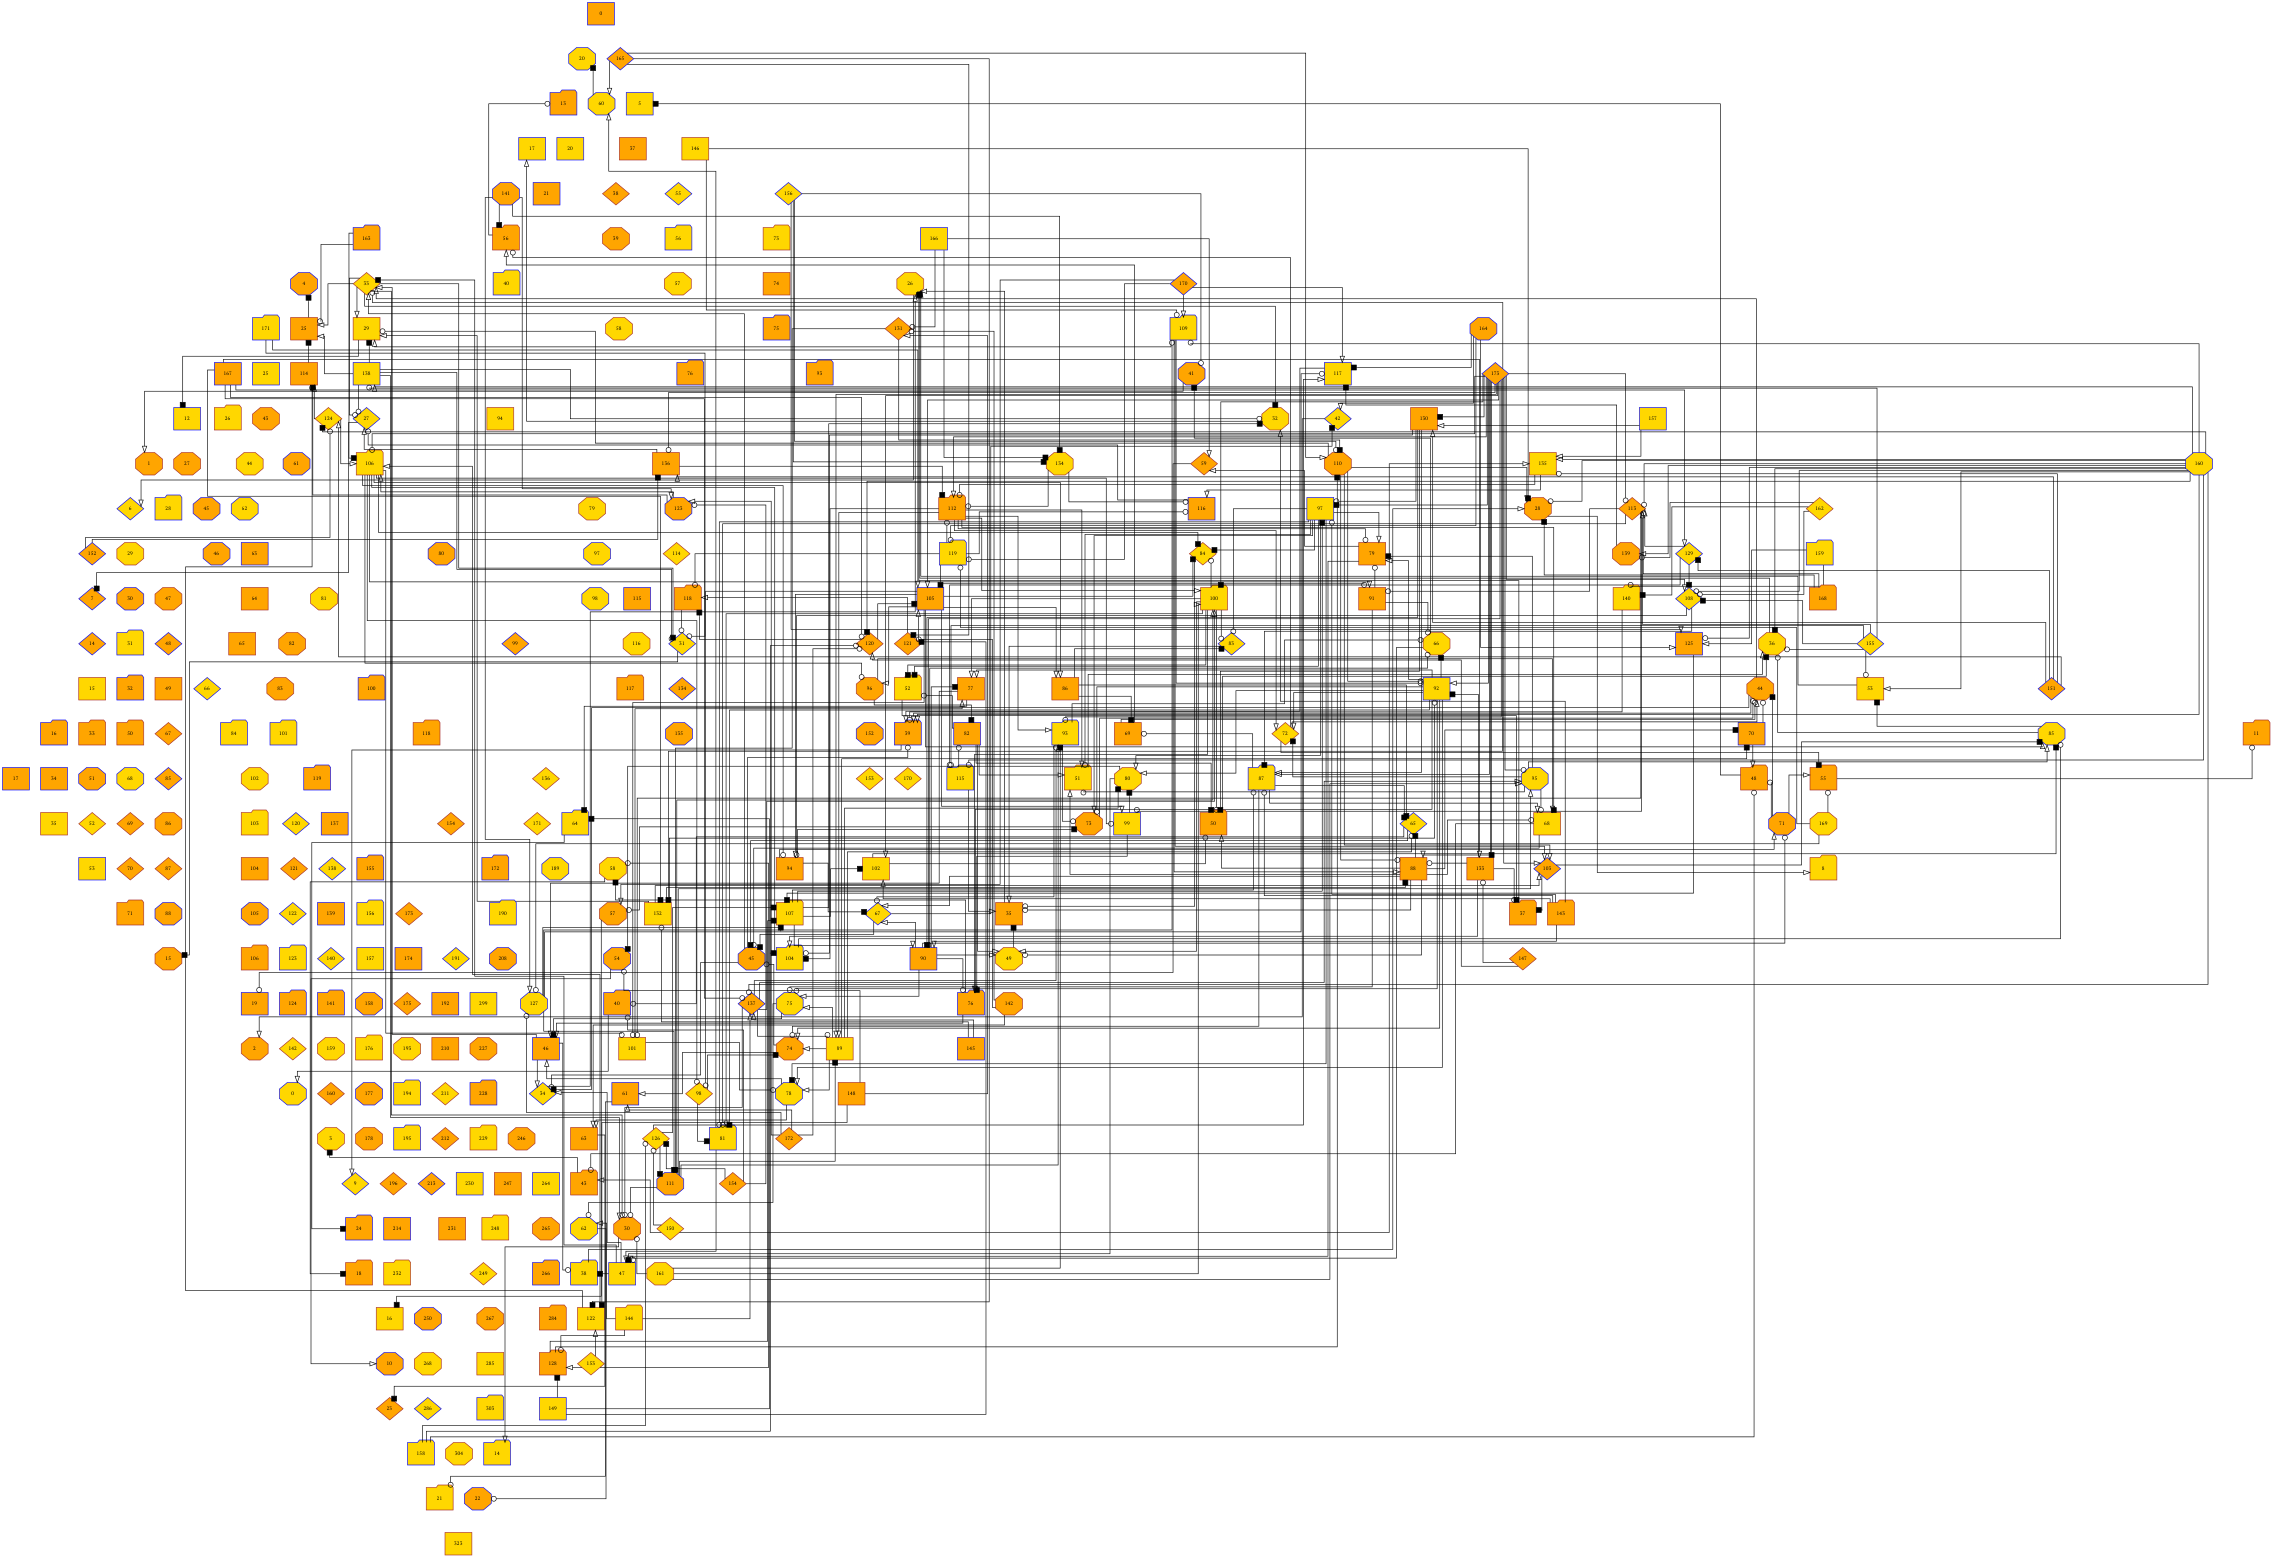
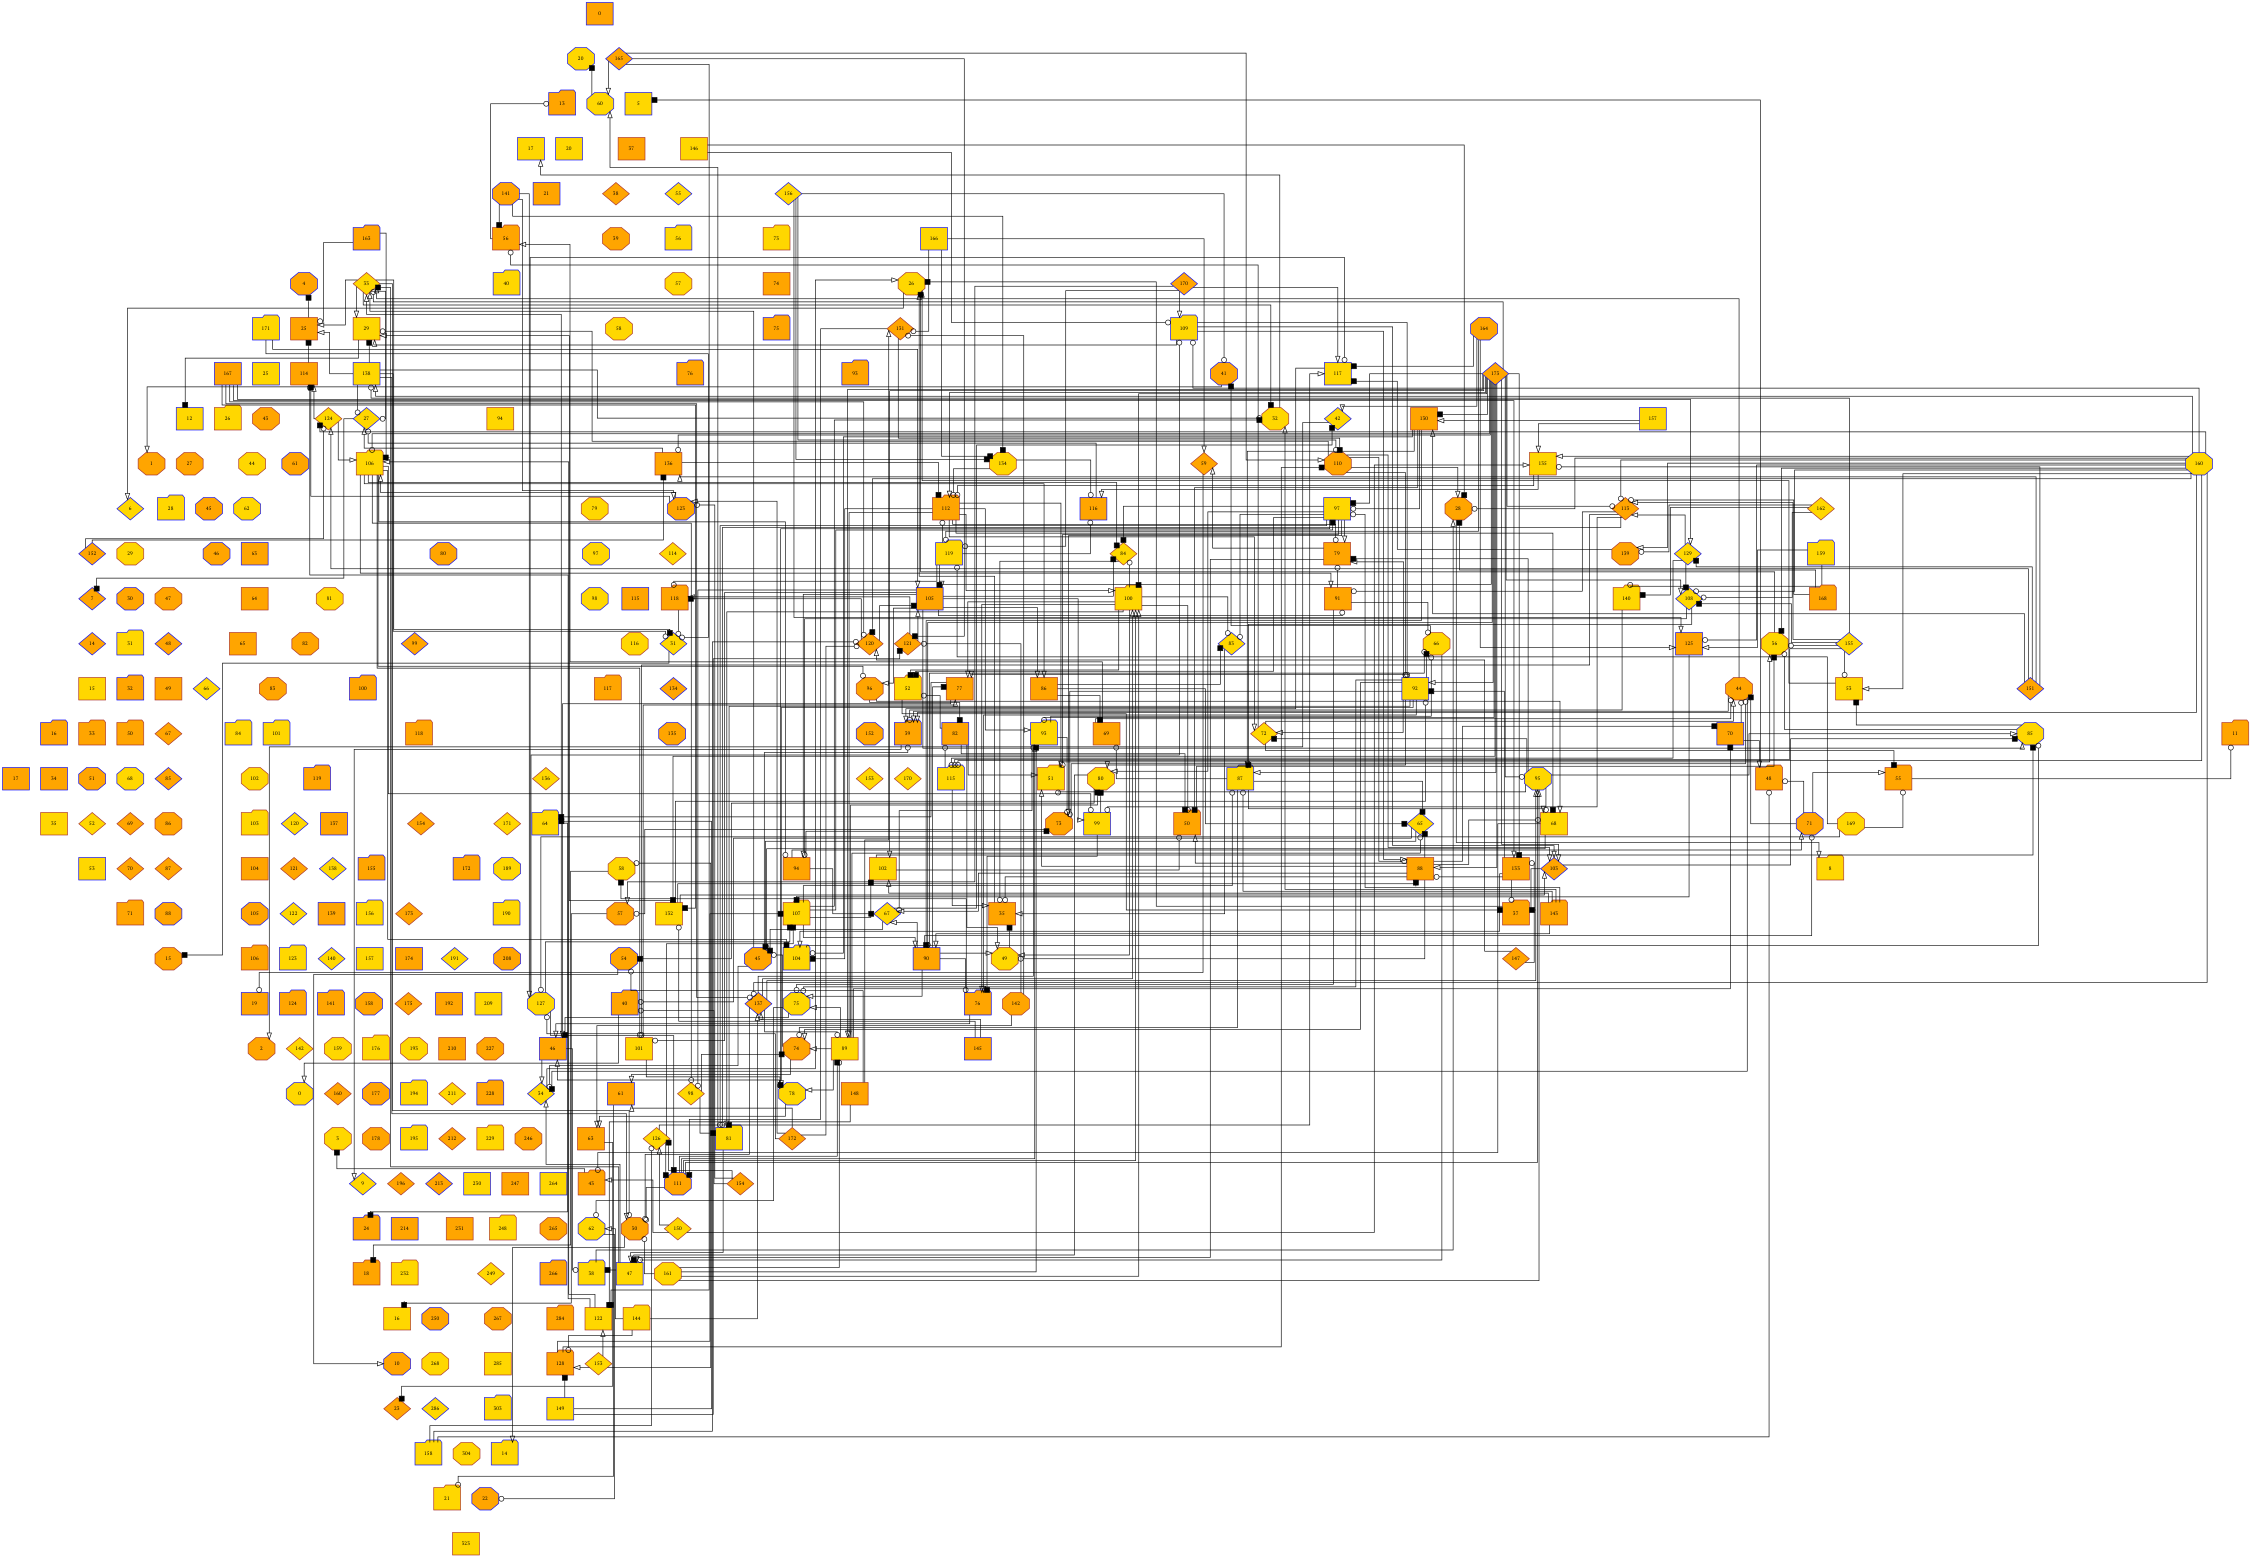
node "299": label "299" -> "209"
edge "150" -> "126": arrowhead odot -> onormal
edge "161" -> "89": added
